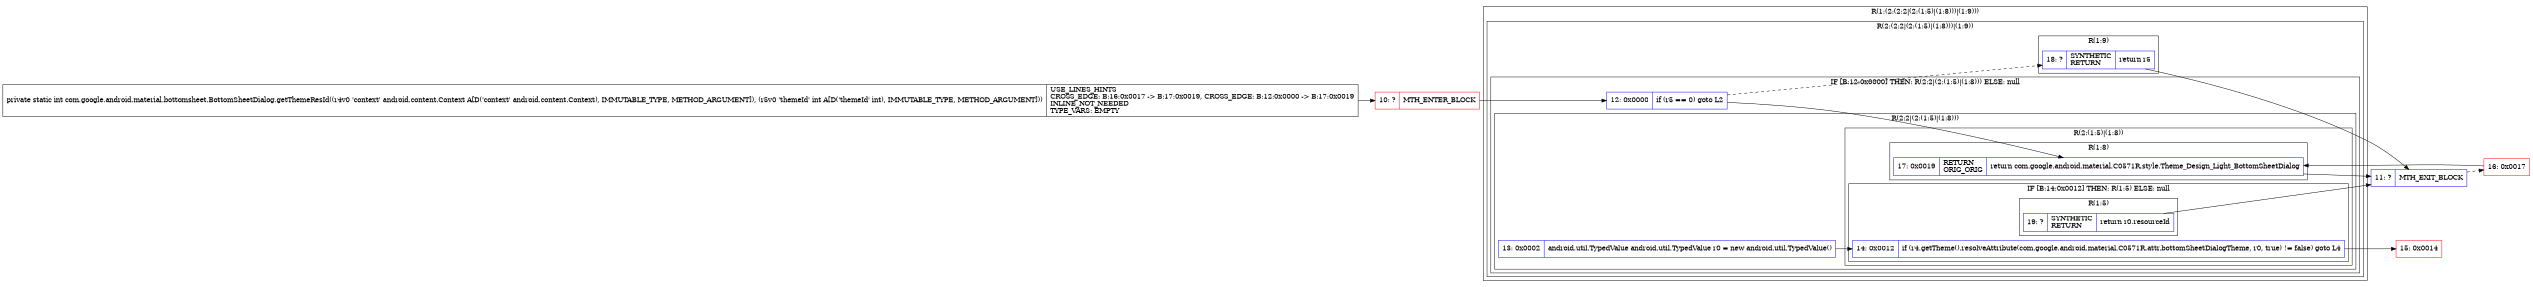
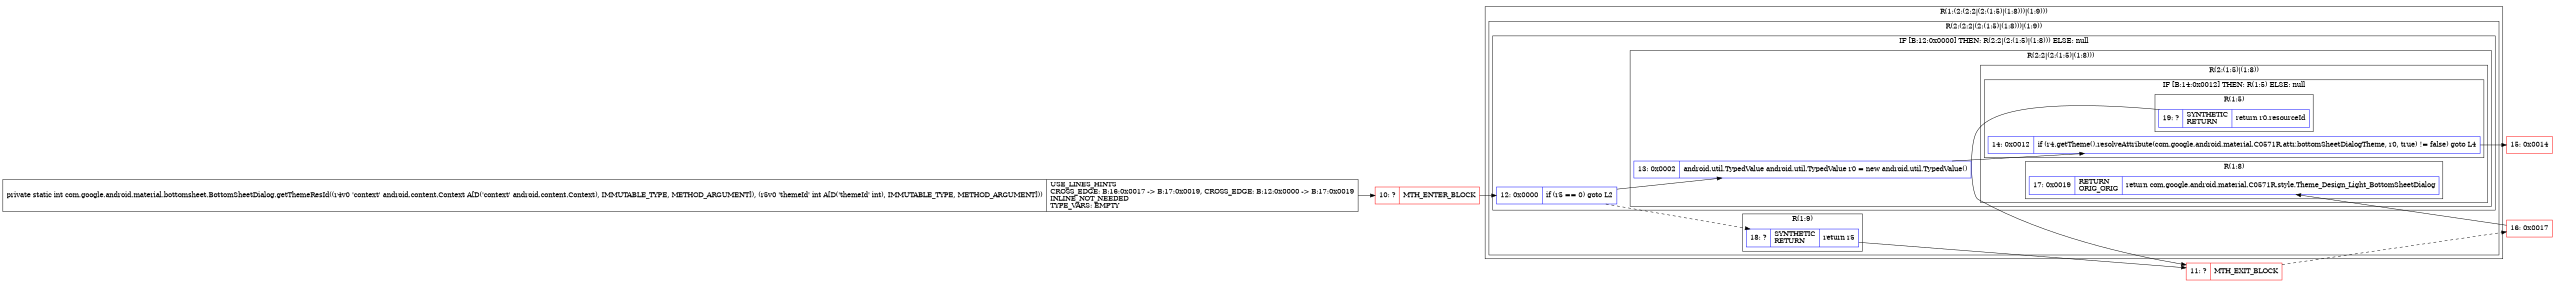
edge "12: 0x0000" -> "17: 0x0019": now "12: 0x0000" -> "13: 0x0002"
edge "17: 0x0019" -> "11: ?": removed
node "11: ?": color blue -> red
